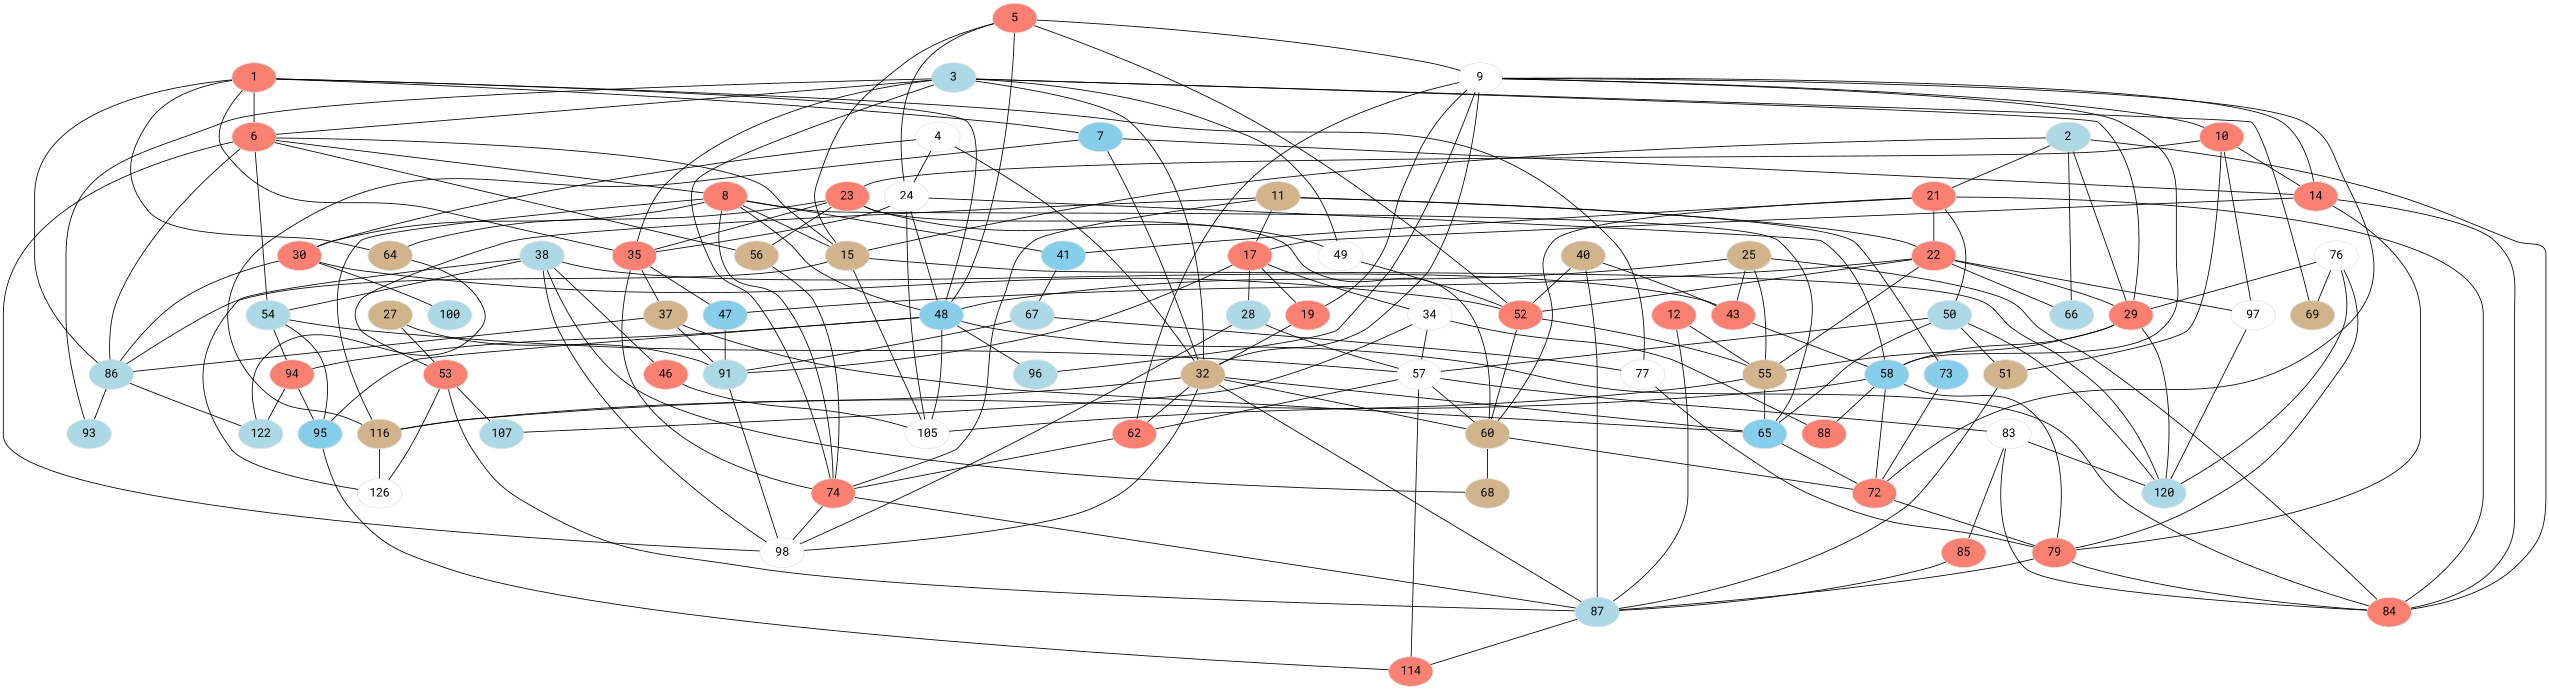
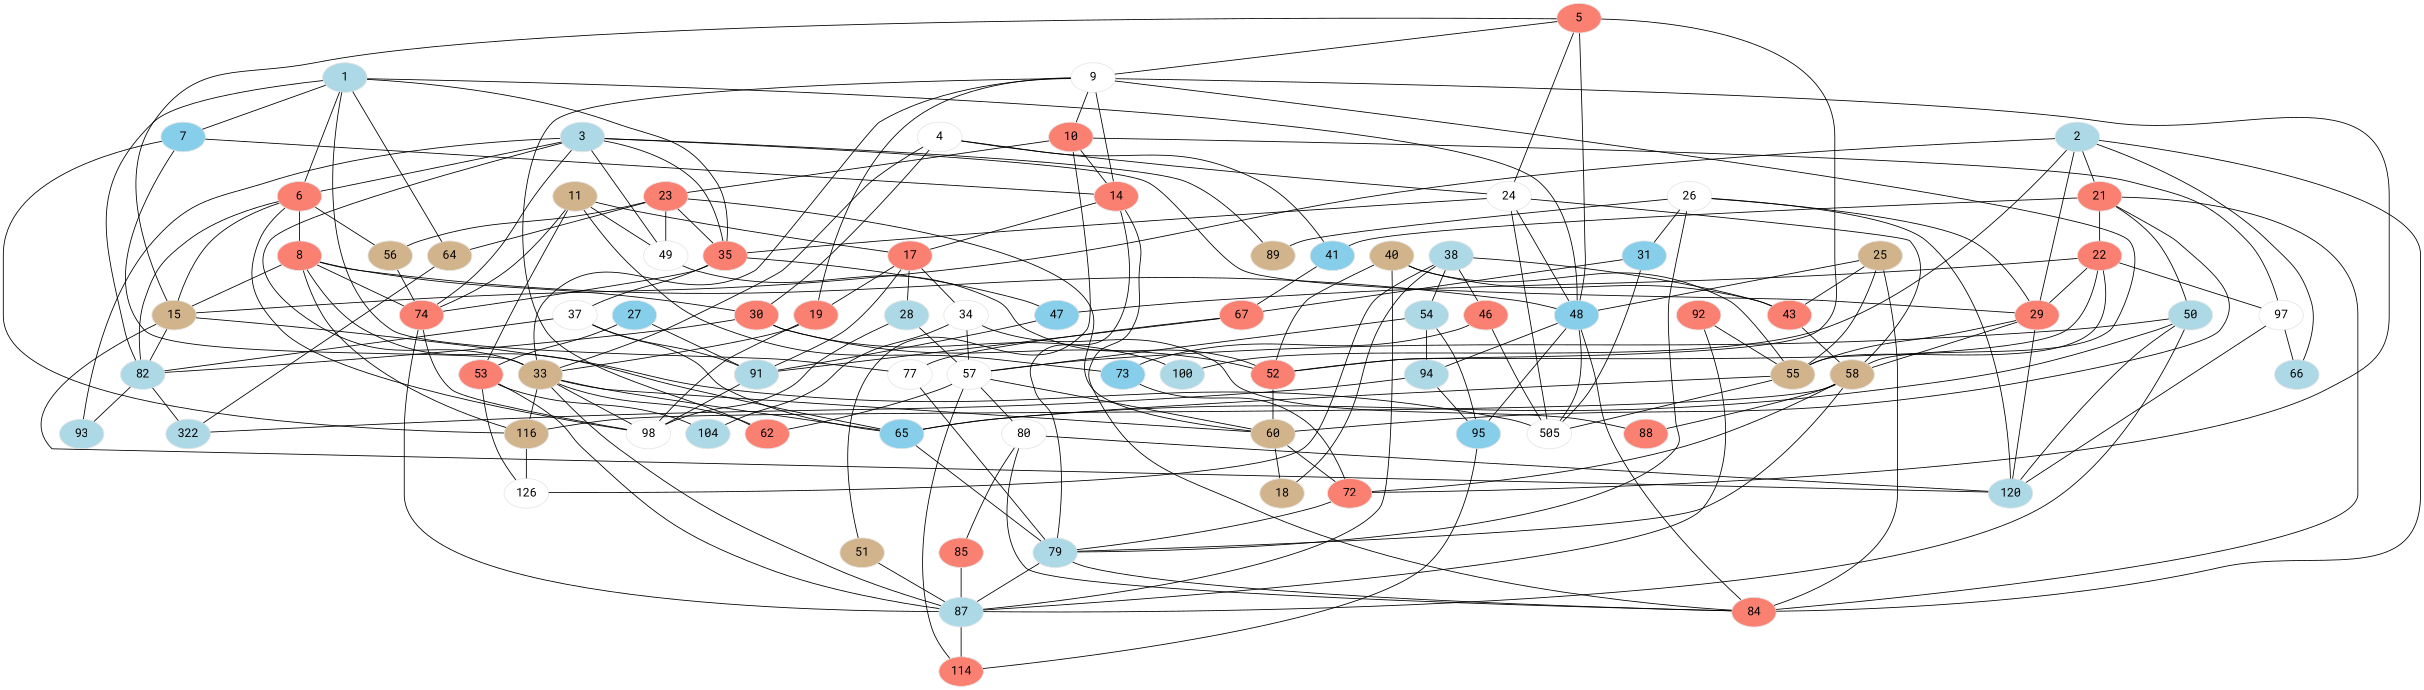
node "1": fillcolor salmon -> lightblue
edge "11" -- "22": now "11" -- "49"
edge "6" -- "54": removed
edge "8" -- "41": now "4" -- "41"
node "31": added
node "76": label "76" -> "26"
edge "22" -- "66": now "97" -- "66"
node "27": fillcolor tan -> skyblue
node "37": fillcolor tan -> white
node "67": fillcolor lightblue -> salmon
node "12": label "12" -> "92"
node "69": label "69" -> "89"
edge "2" -- "100": added
edge "52" -- "55": now "40" -- "55"
edge "50" -- "51": now "50" -- "87"
edge "46" -- "73": added
node "86": label "86" -> "82"
node "94": fillcolor salmon -> lightblue
node "96": removed
node "32": label "32" -> "33"
node "58": fillcolor skyblue -> tan
edge "38" -- "98": now "19" -- "98"
node "122": label "122" -> "322"
node "107": label "107" -> "104"
node "105": label "105" -> "505"
node "83": label "83" -> "80"
edge "62" -- "74": removed
edge "65" -- "72": now "65" -- "79"
node "68": label "68" -> "18"
node "79": fillcolor salmon -> lightblue
